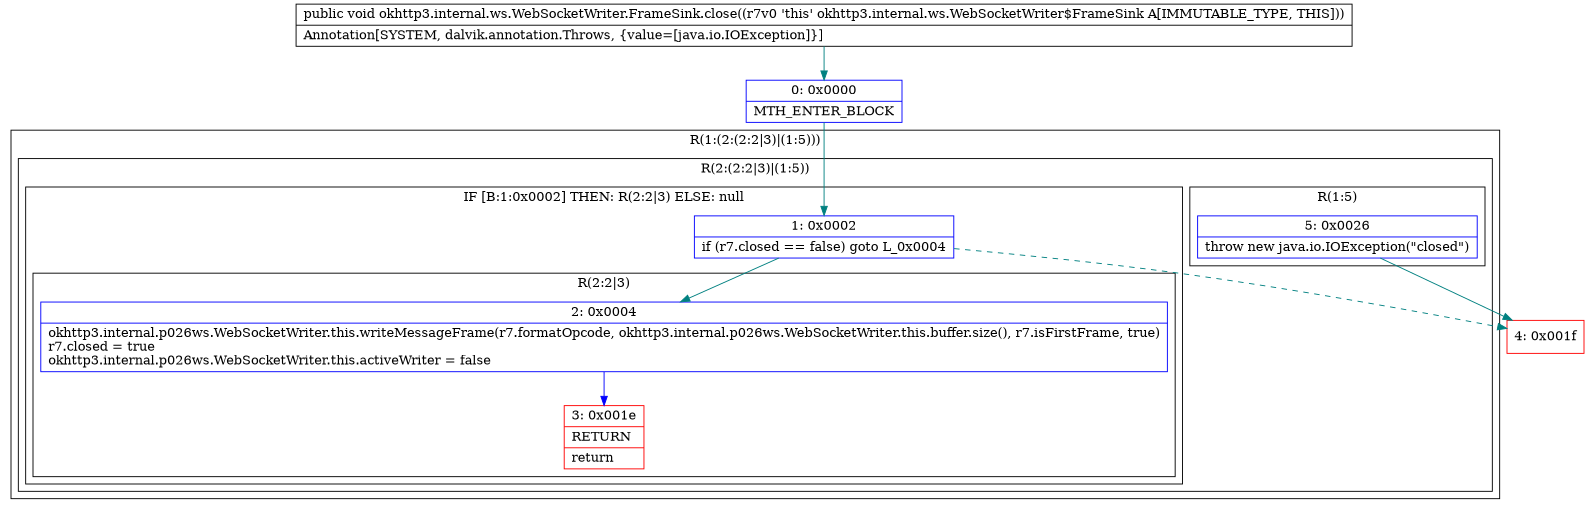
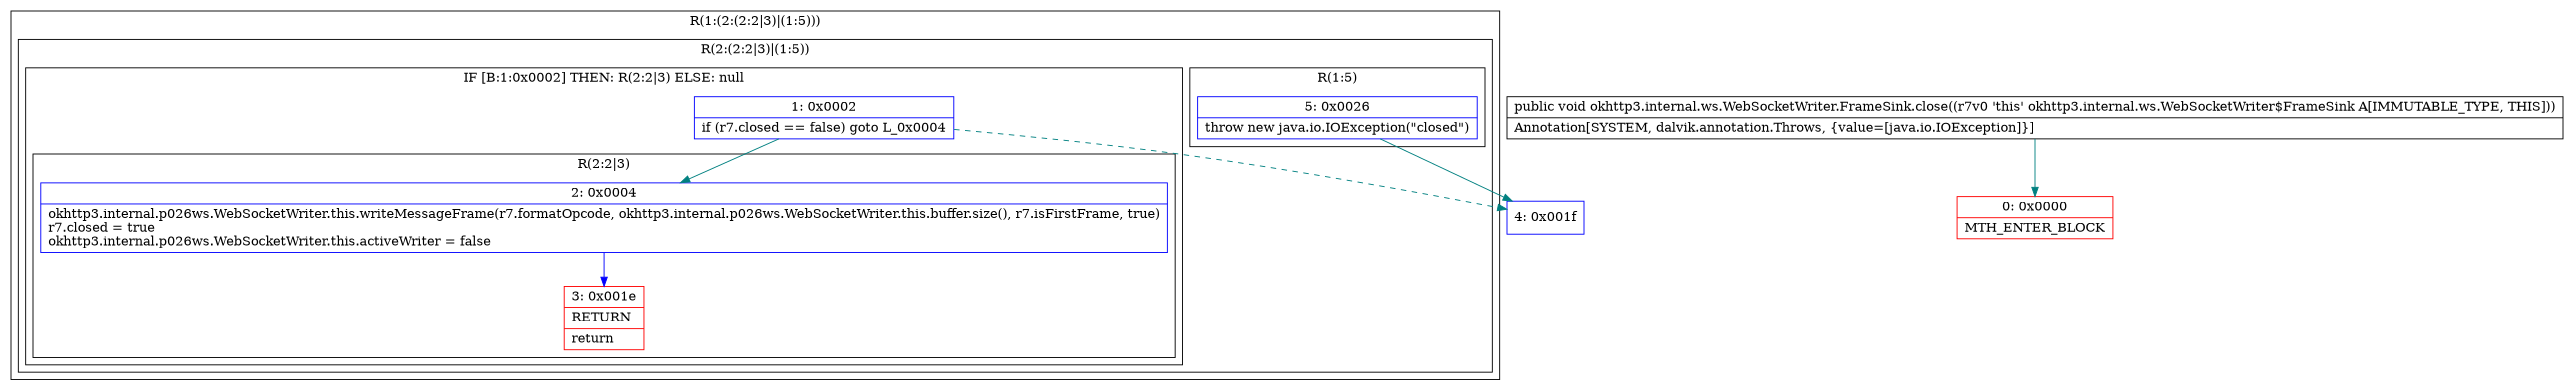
node "0: 0x0000": color blue -> red
edge "0: 0x0000" -> "1: 0x0002": removed
node "4: 0x001f": color red -> blue
